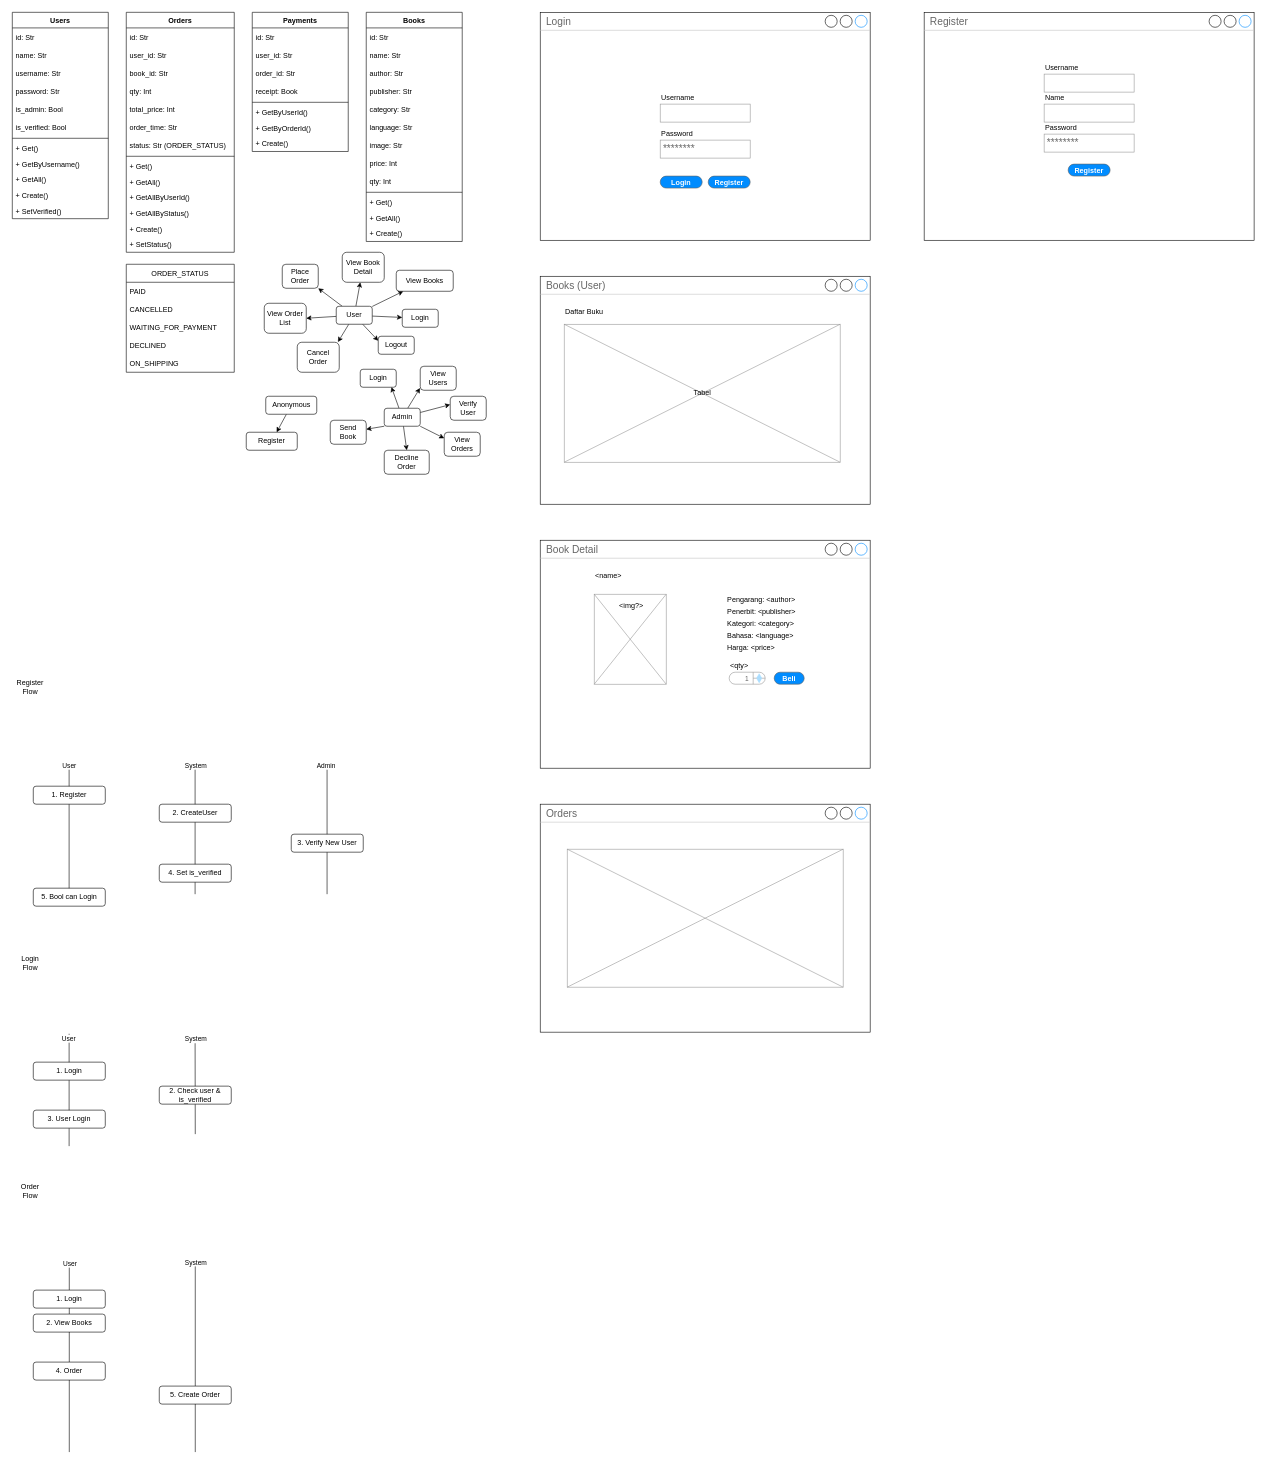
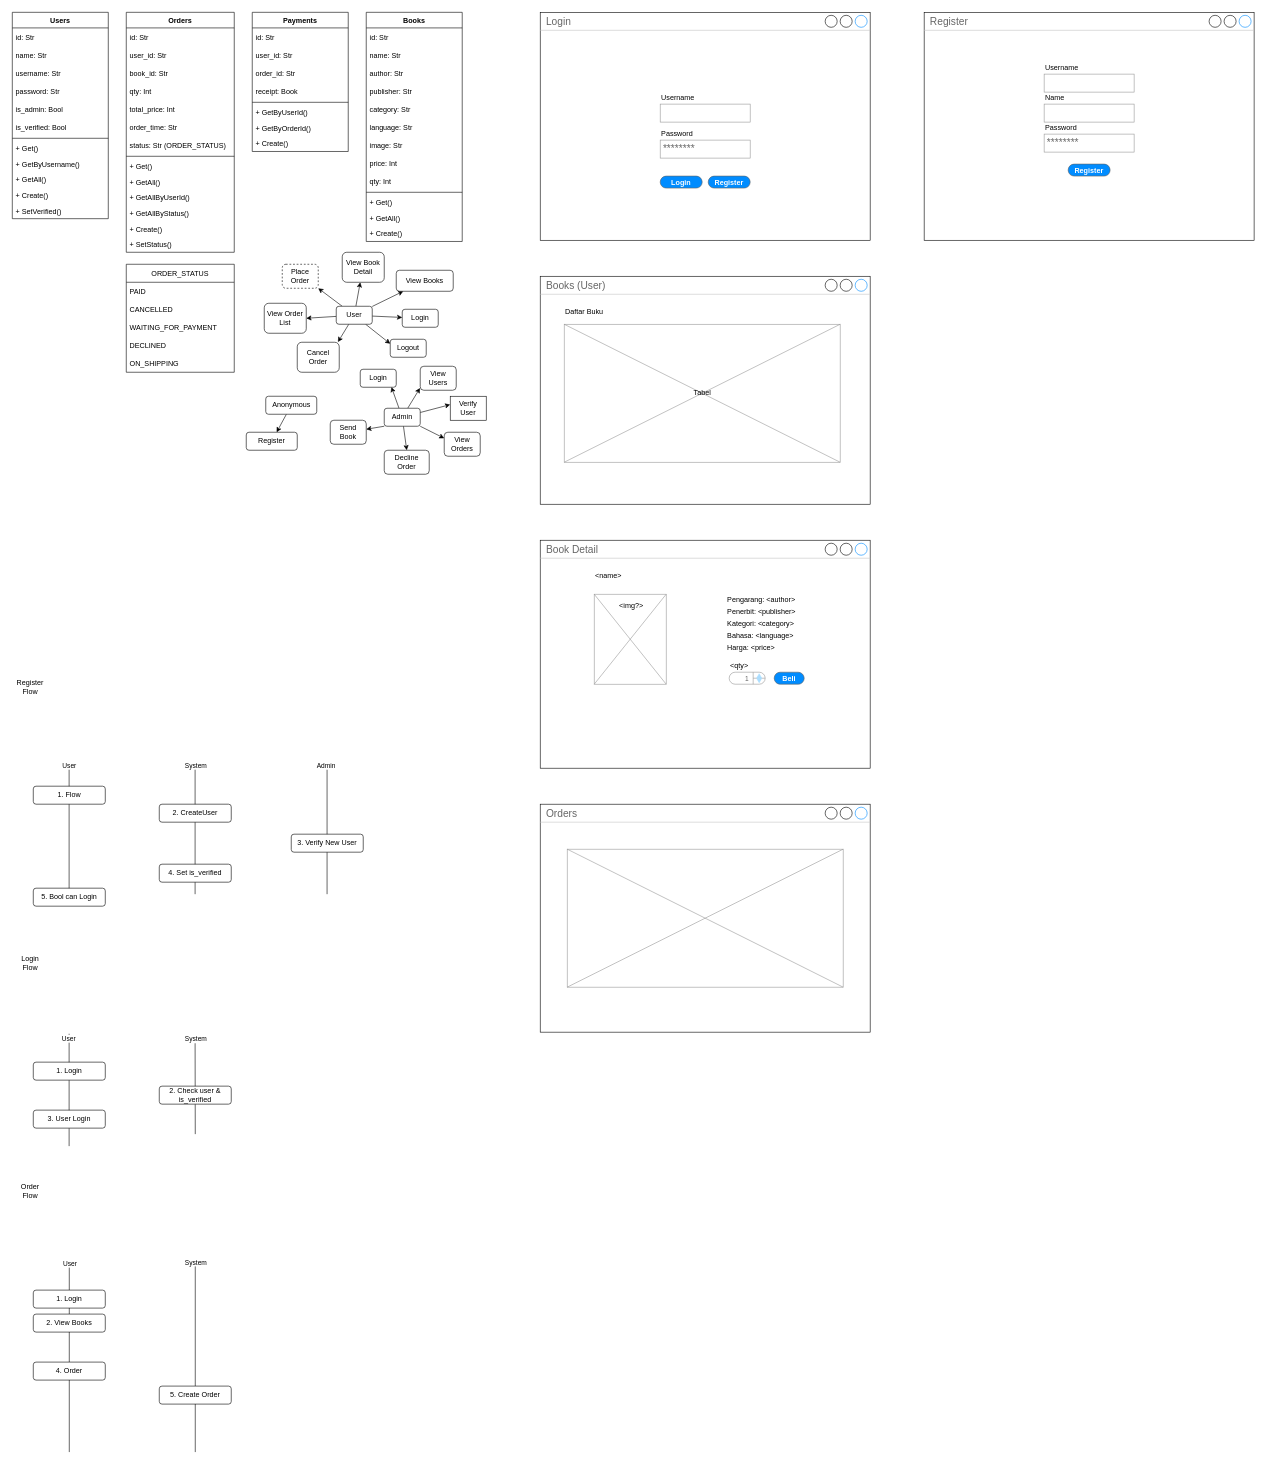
node "Place Order": style solid -> dashed
node "Logout": moved (396, 345) -> (408, 348)
node "Verify User": shape rounded rectangle -> rectangle
node "1. Register": label "1. Register" -> "1. Flow"
